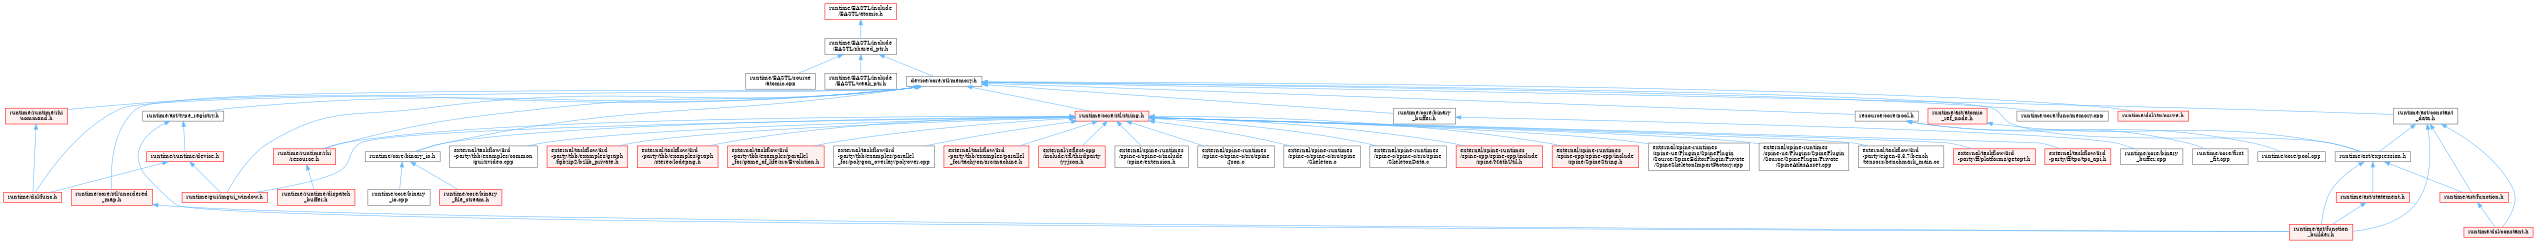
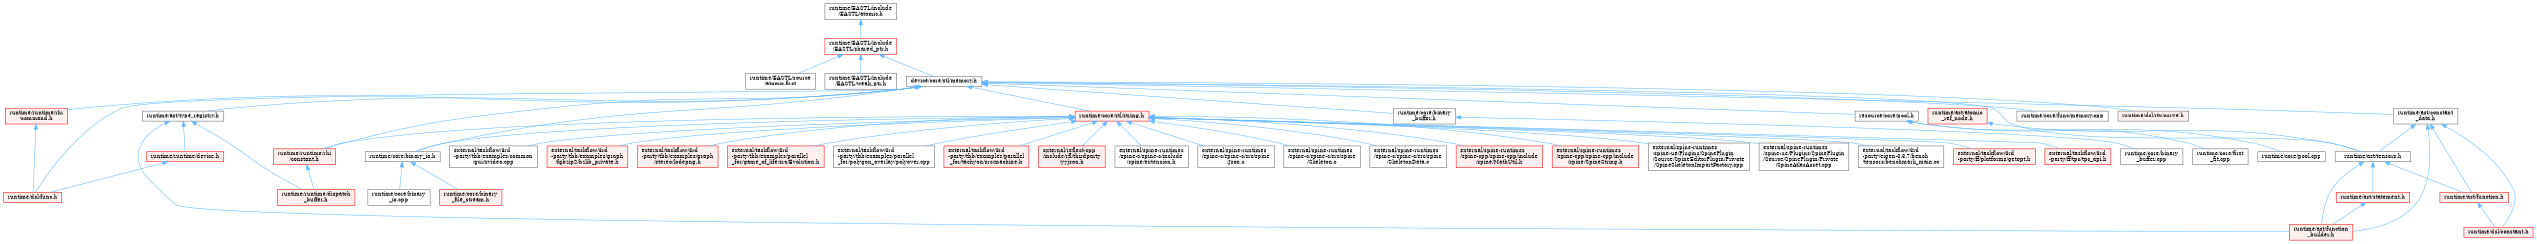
node "runtime/EASTL/include /EASTL/atomic.h": color red -> grey40
node "runtime/EASTL/include /EASTL/shared_ptr.h": color grey40 -> red
node "runtime/EASTL/source /atomic.cpp": label "runtime/EASTL/source /atomic.cpp" -> "runtime/EASTL/source /atomic.first"
node "runtime/dsl/rtx/curve.h": color red -> grey40
edge "runtime/runtime/dispatch _buffer.h" -> "runtime/ast/type_registry.h": added
node "runtime/runtime/rhi /resource.h": label "runtime/runtime/rhi /resource.h" -> "runtime/runtime/rhi /constant.h"
node "runtime/ast/expression.h": label "runtime/ast/expression.h" -> "runtime/ast/tensors.h"
node "runtime/core/stl/unordered _map.h": removed
node "runtime/gui/imgui_window.h": removed
